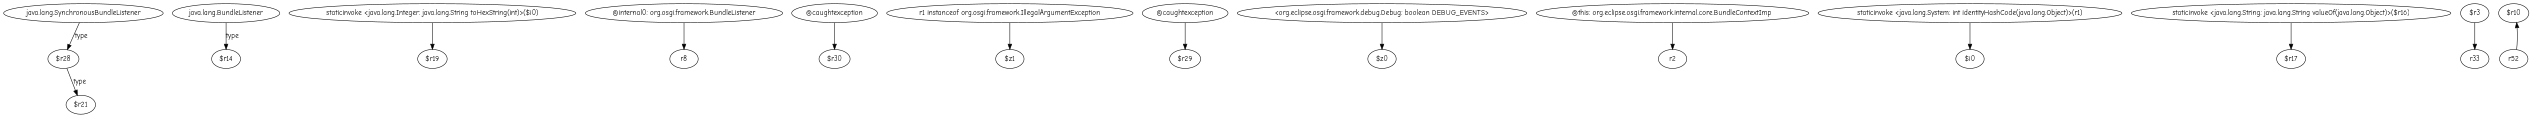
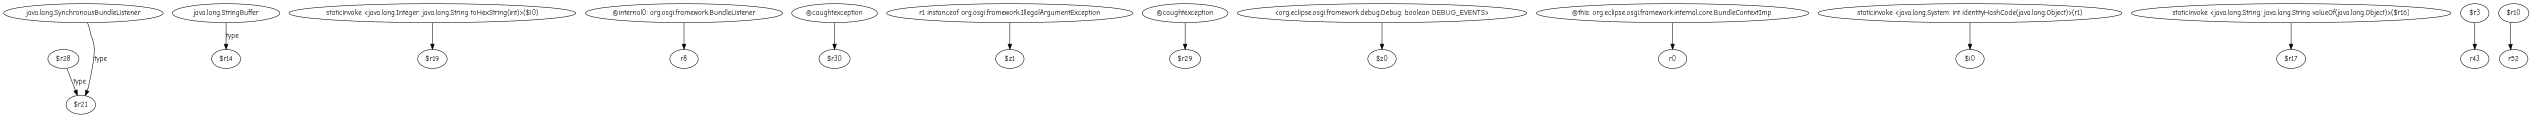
node "java.lang.BundleListener": label "java.lang.BundleListener" -> "java.lang.StringBuffer"
edge "java.lang.SynchronousBundleListener" -> "$r28": now "java.lang.SynchronousBundleListener" -> "$r21"
edge "r52" -> "$r10": reversed
node "r2": label "r2" -> "r0"
node "r33": label "r33" -> "r43"
